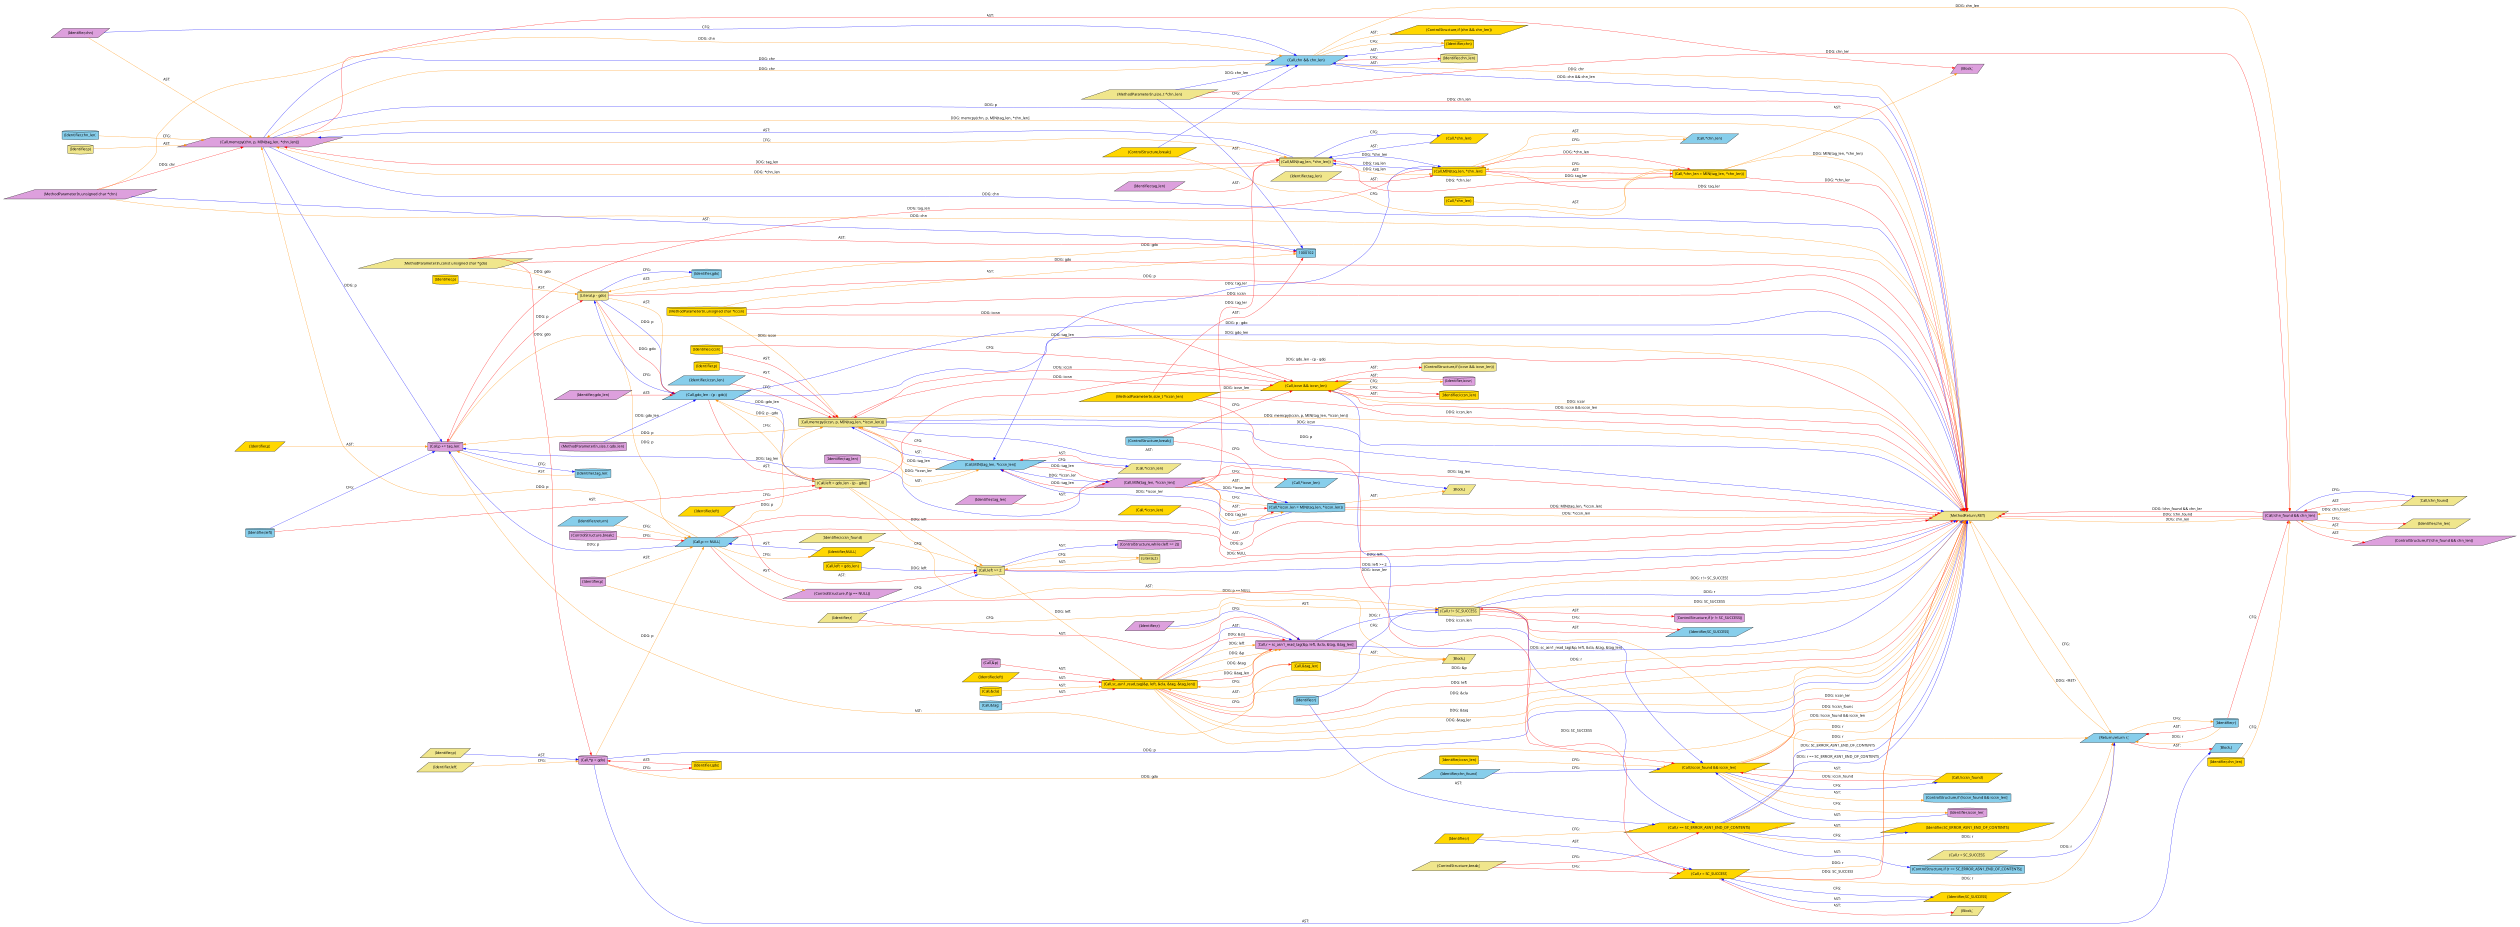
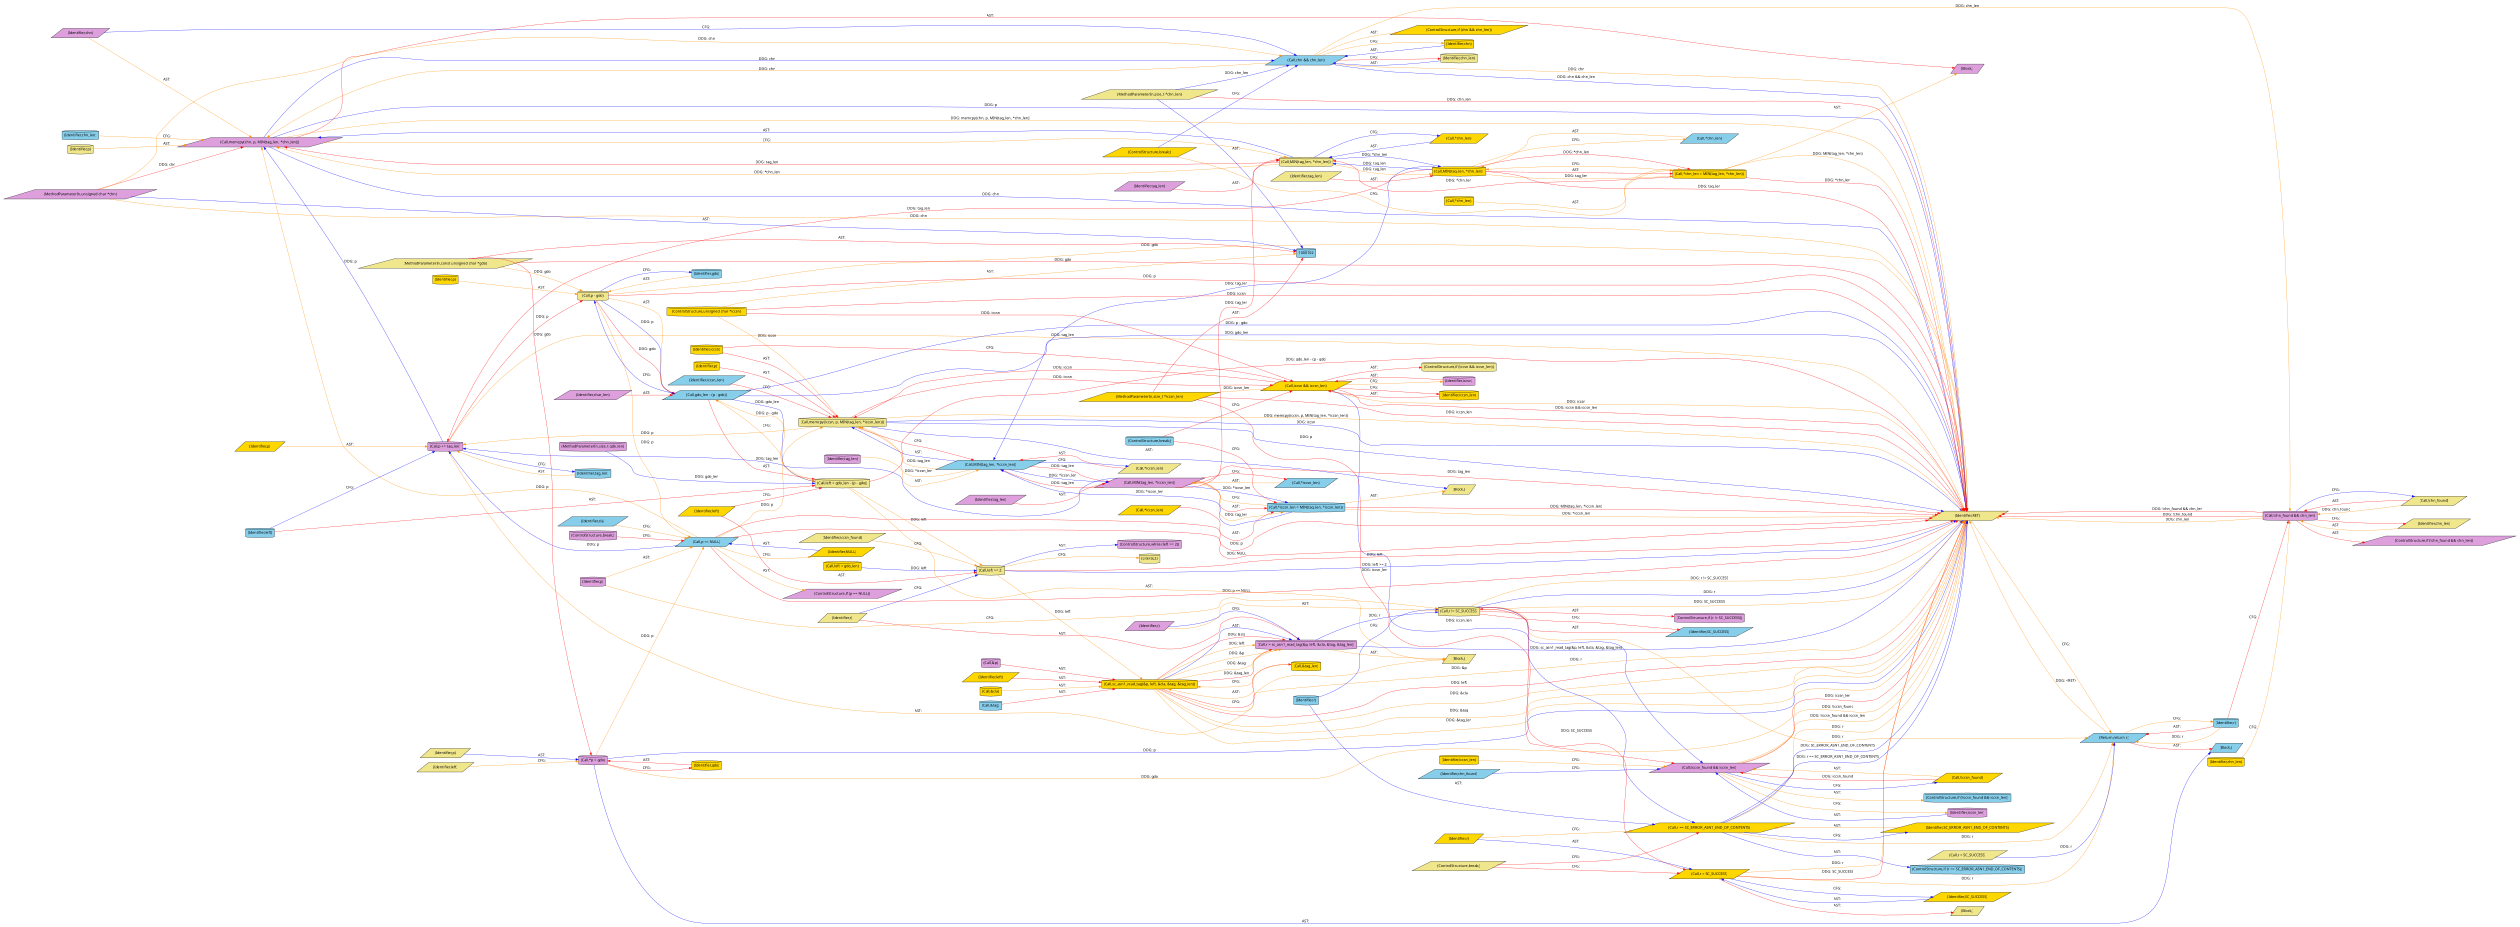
edge "(MethodParameterIn,size_t *chn_len)" -> "(Call,!chn_found && chn_len)": removed, label "DDG: chn_len"
edge "(Call,memcpy(chn, p, MIN(tag_len, *chn_len)))" -> "(Call,p += tag_len)": reversed
node "(Literal,p - gdo)": label "(Literal,p - gdo)" -> "(Call,p - gdo)"
node "(MethodParameterIn,unsigned char *iccsn)": label "(MethodParameterIn,unsigned char *iccsn)" -> "(ControlStructure,unsigned char *iccsn)"
node "(Identifier,gdo_len)": label "(Identifier,gdo_len)" -> "(Identifier,char_len)"
edge "(MethodParameterIn,size_t gdo_len)" -> "(Call,gdo_len - (p - gdo))": now "(MethodParameterIn,size_t gdo_len)" -> "(Call,left = gdo_len - (p - gdo))"
node "(MethodReturn,RET)": label "(MethodReturn,RET)" -> "(Identifier,RET)"
node "(Identifier,return)": label "(Identifier,return)" -> "(Identifier,cla)"
edge "(Literal,2)" -> "(Call,left >= 2)": removed, label "AST:"
node "(Call,!iccsn_found && iccsn_len)": fillcolor gold -> plum
